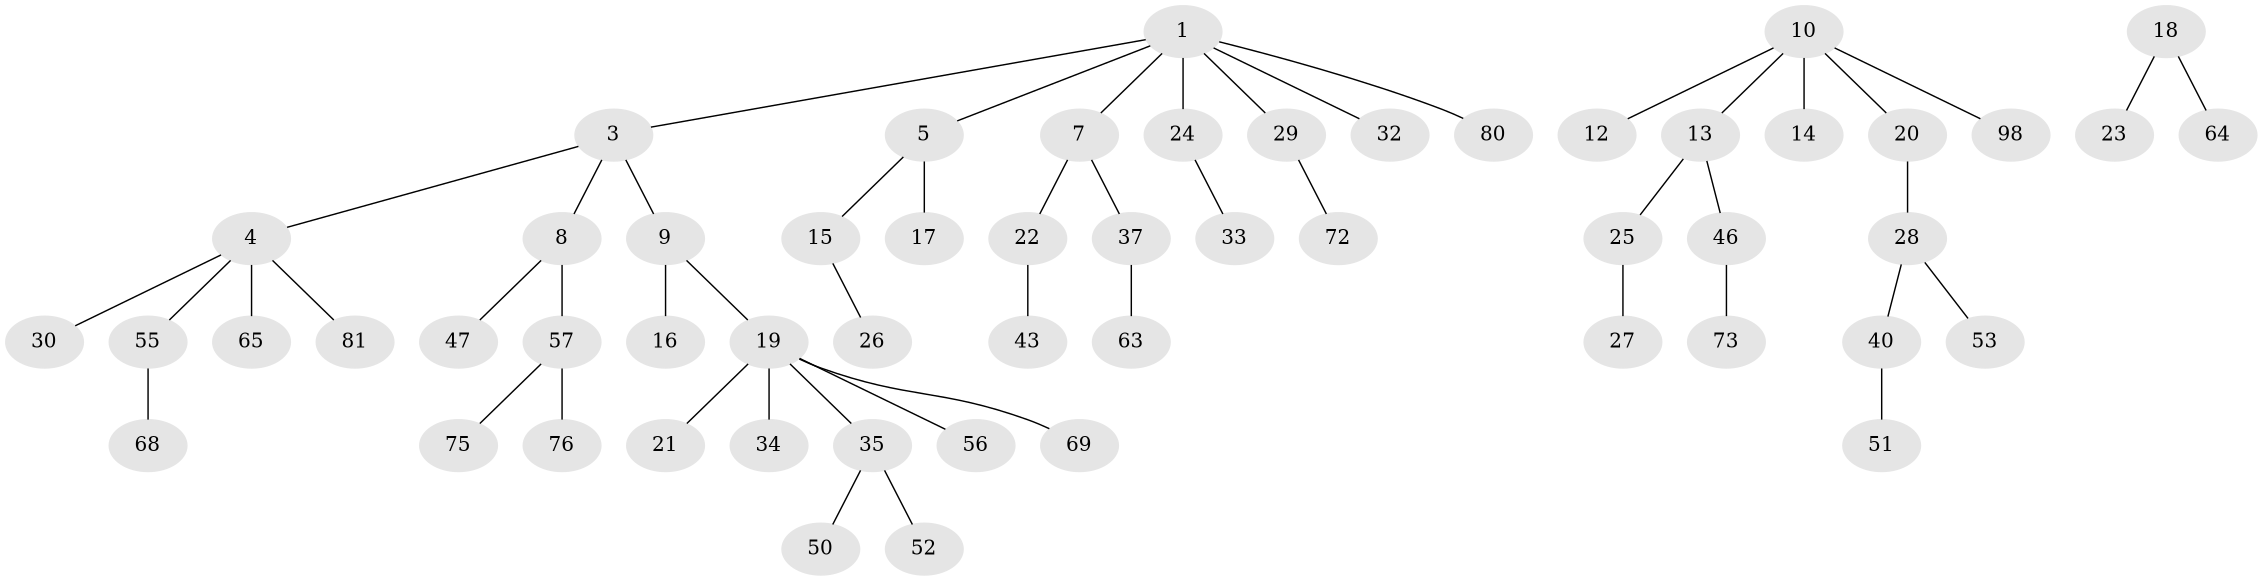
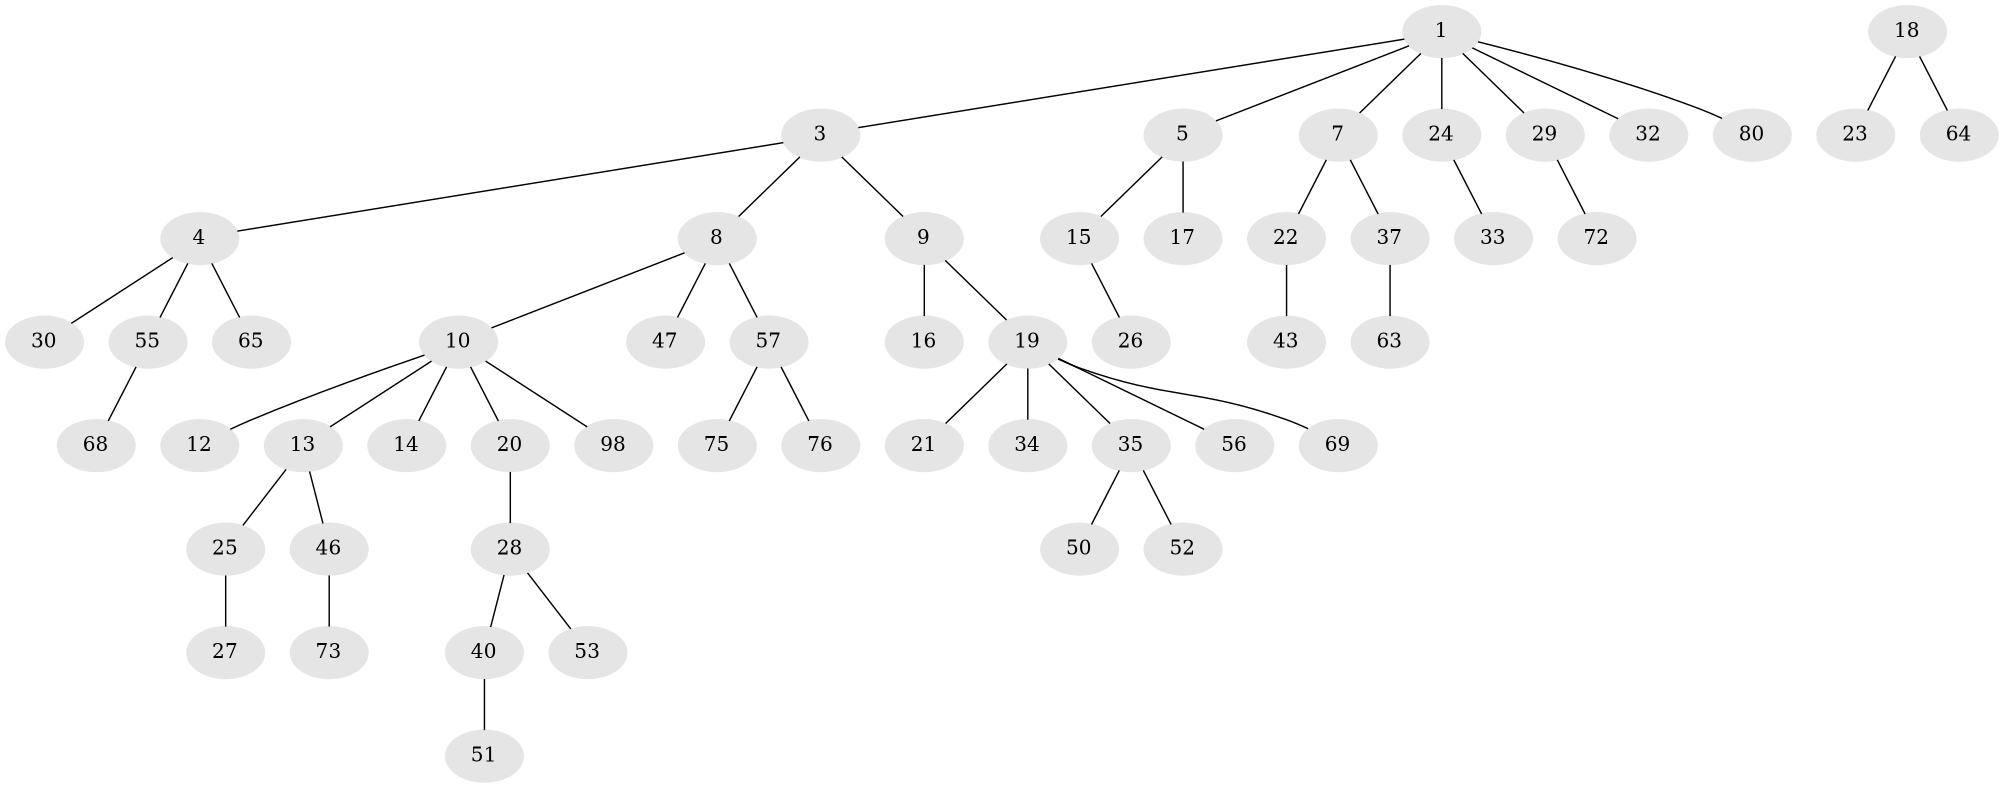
edge "8" -- "10": added
node "81": removed
